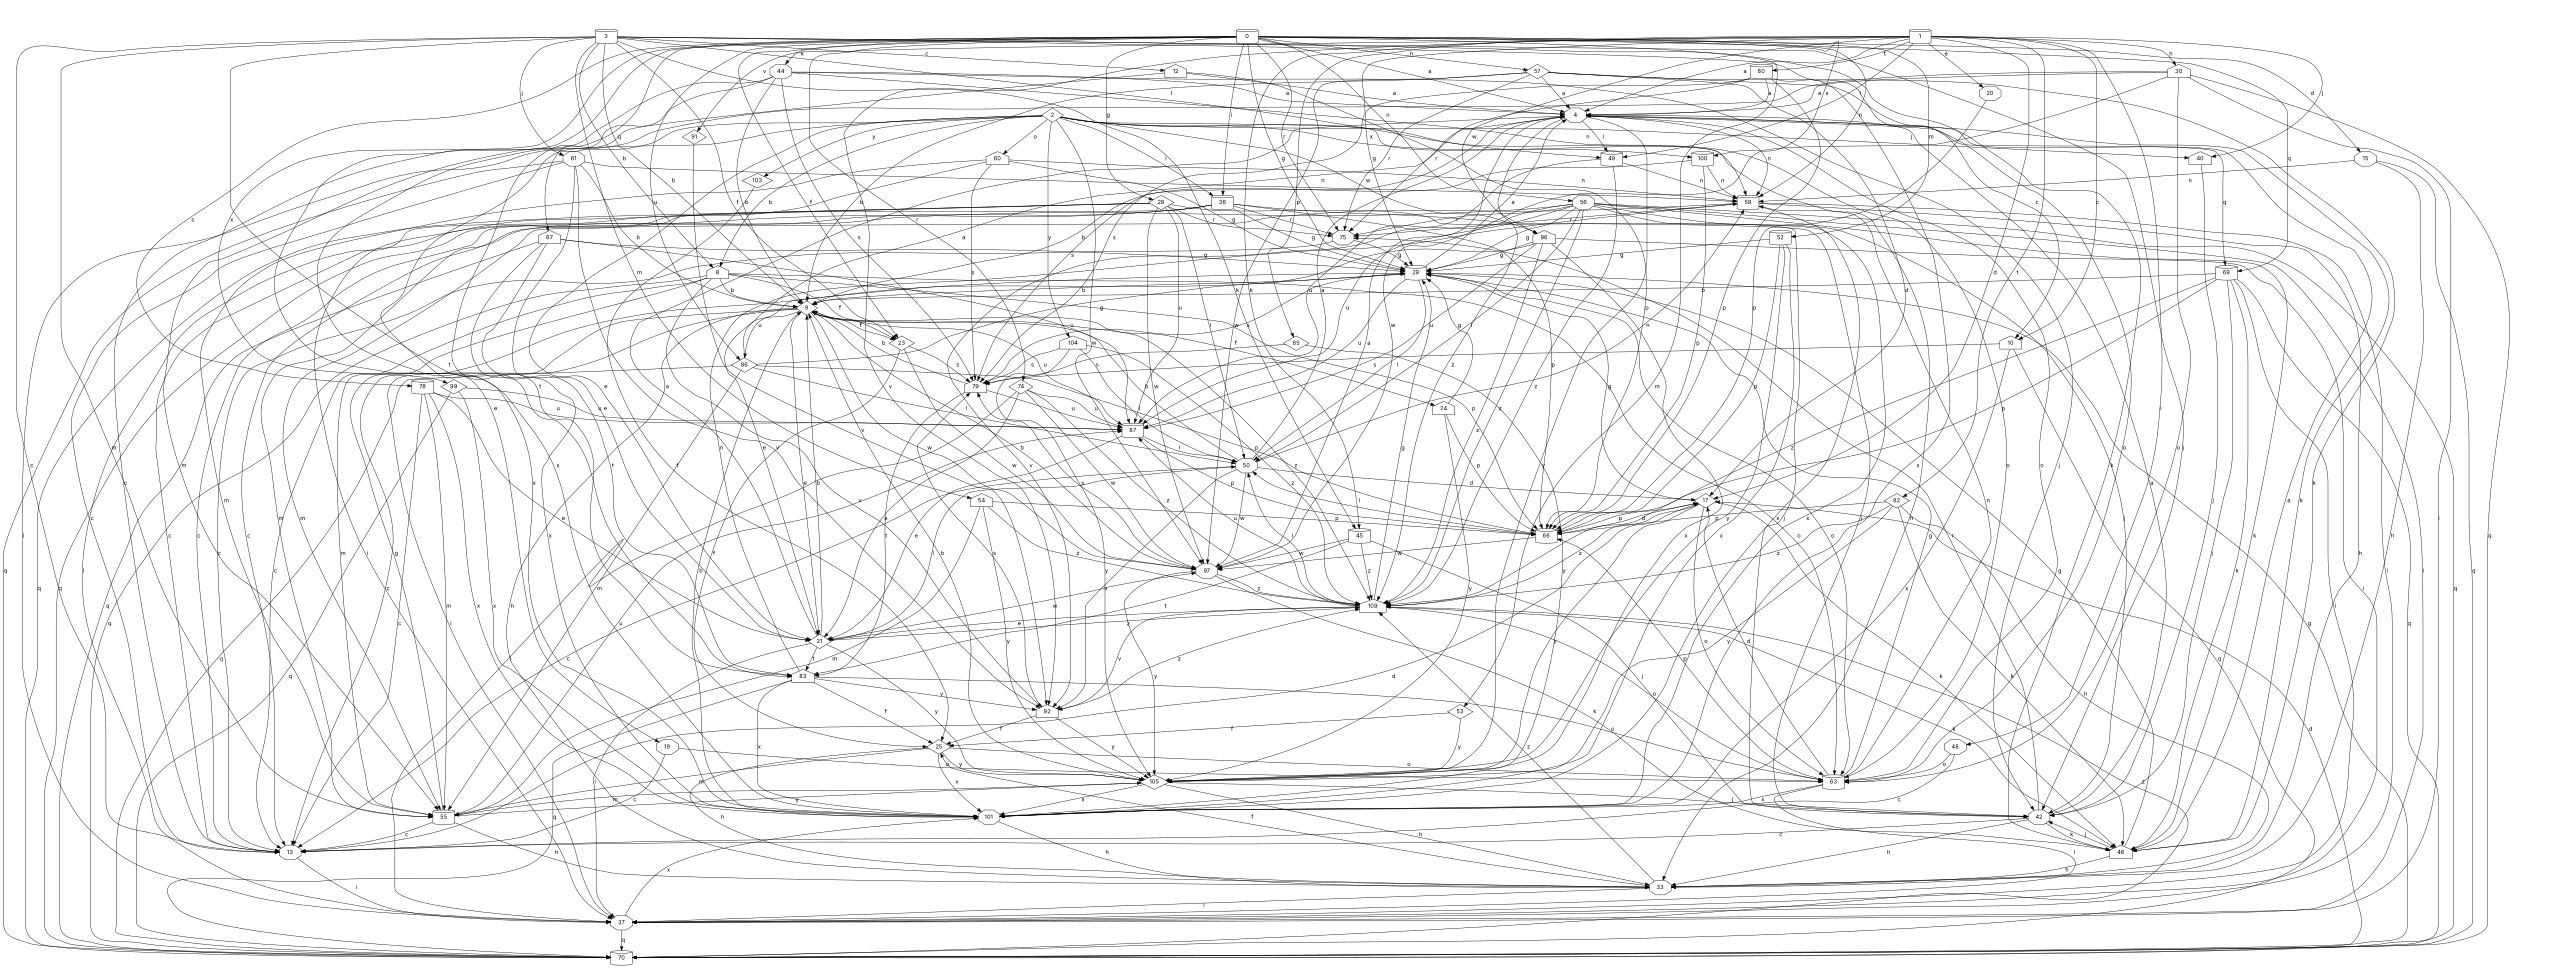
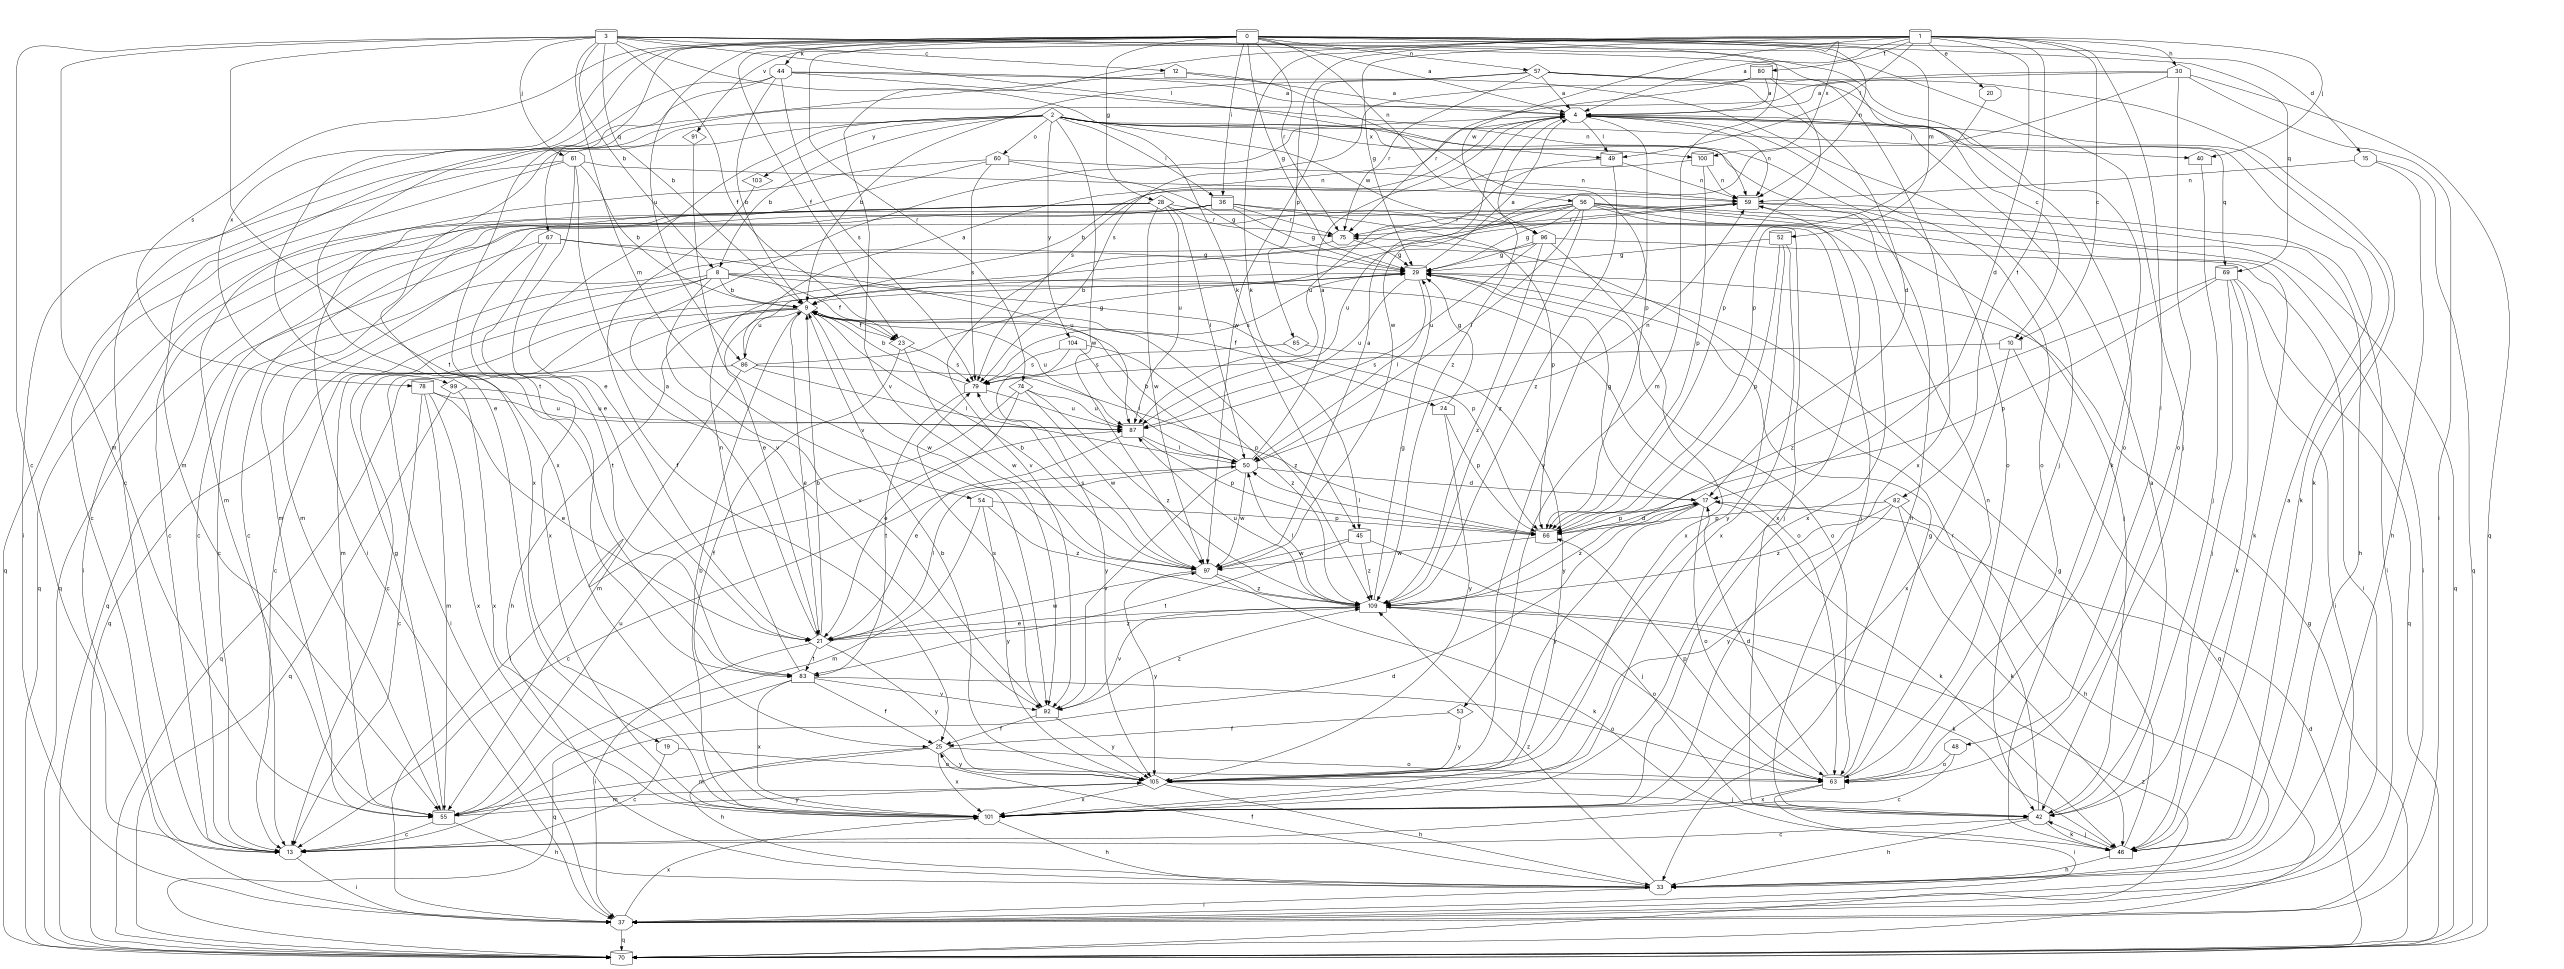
edge "69" -> "9": removed, label "b"
